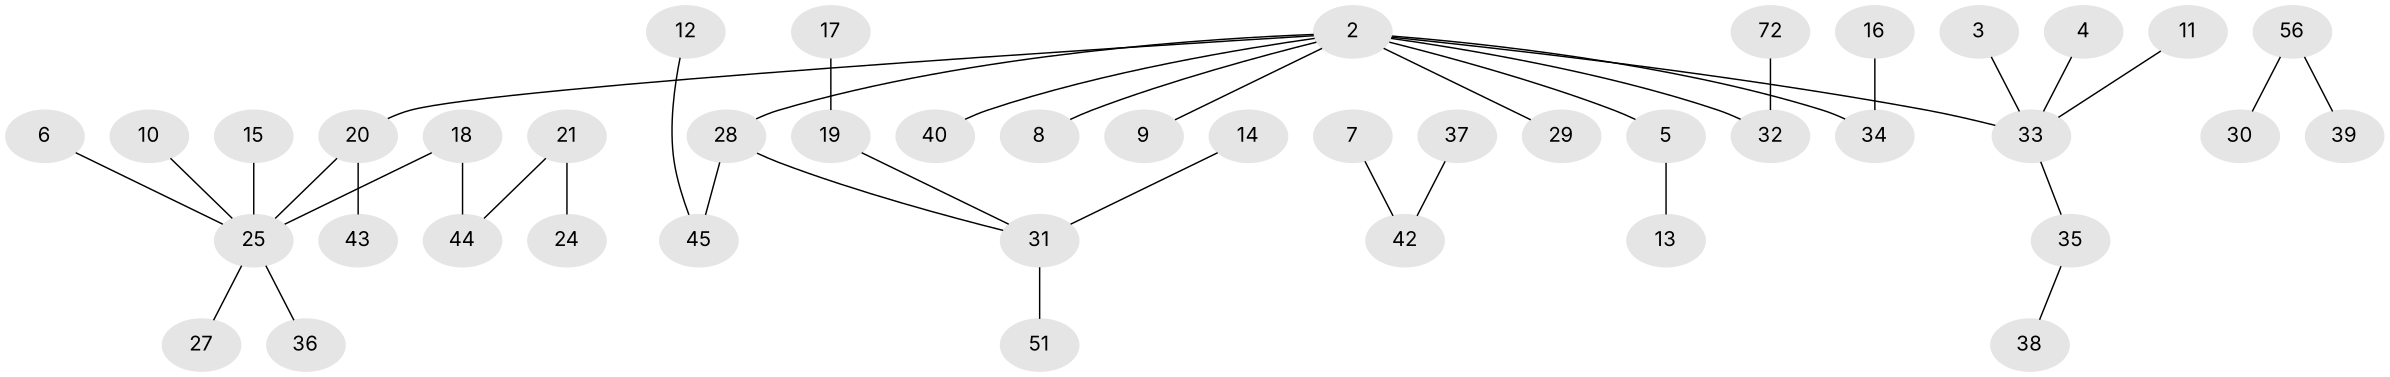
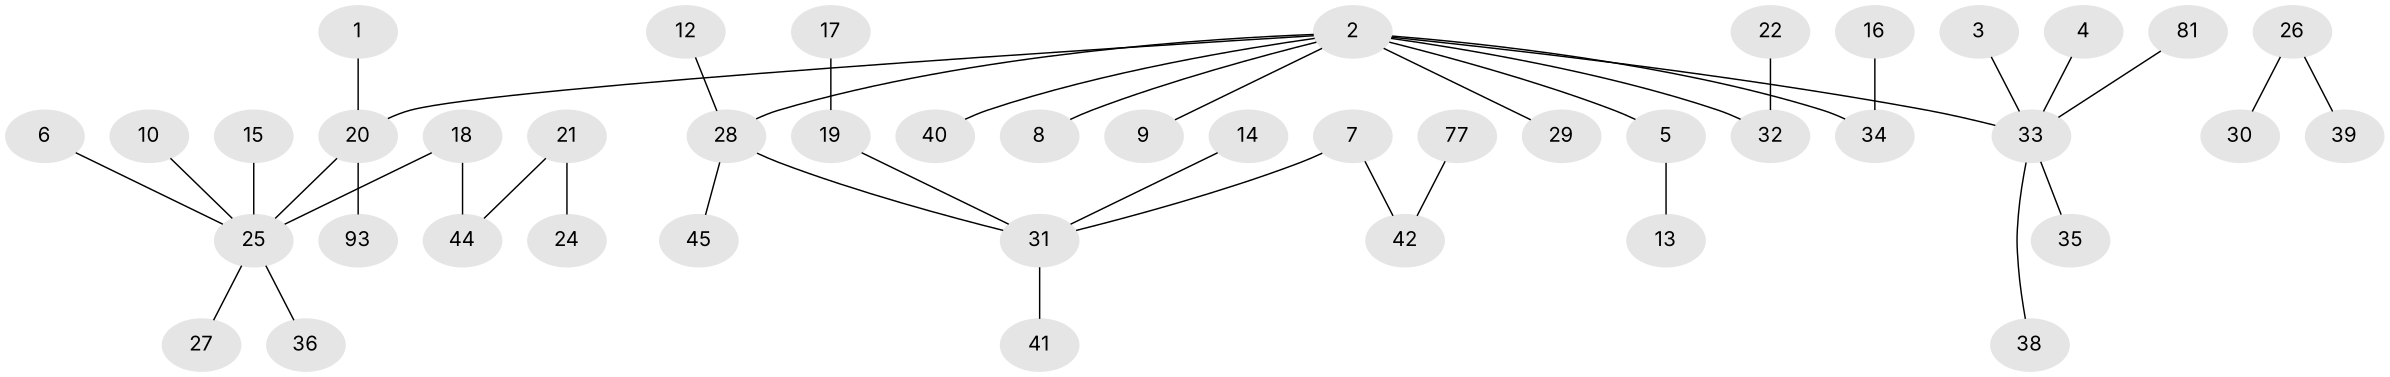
node "1": added
node "72": label "72" -> "22"
node "11": label "11" -> "81"
node "56": label "56" -> "26"
node "37": label "37" -> "77"
edge "12" -- "45": now "12" -- "28"
edge "7" -- "31": added
node "43": label "43" -> "93"
edge "35" -- "38": now "33" -- "38"
node "51": label "51" -> "41"
